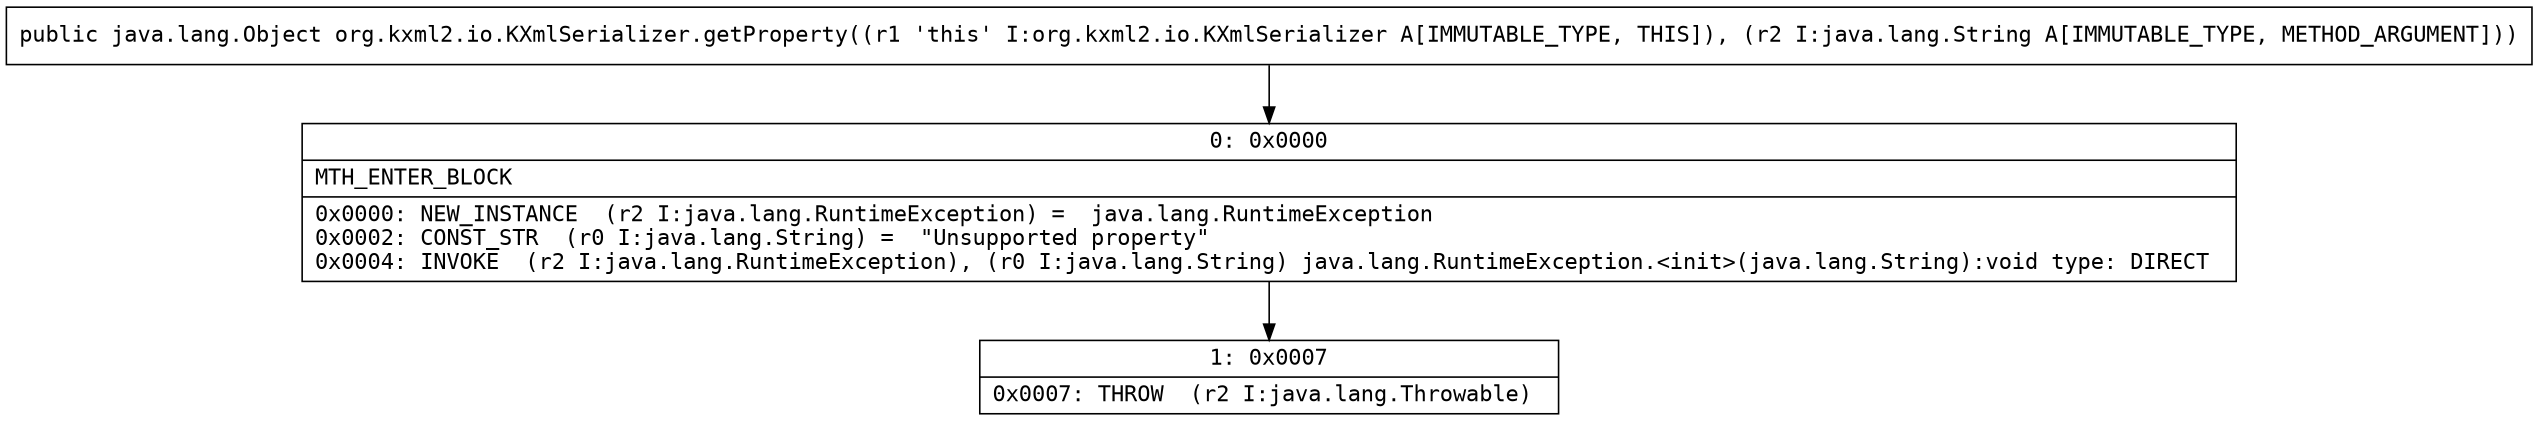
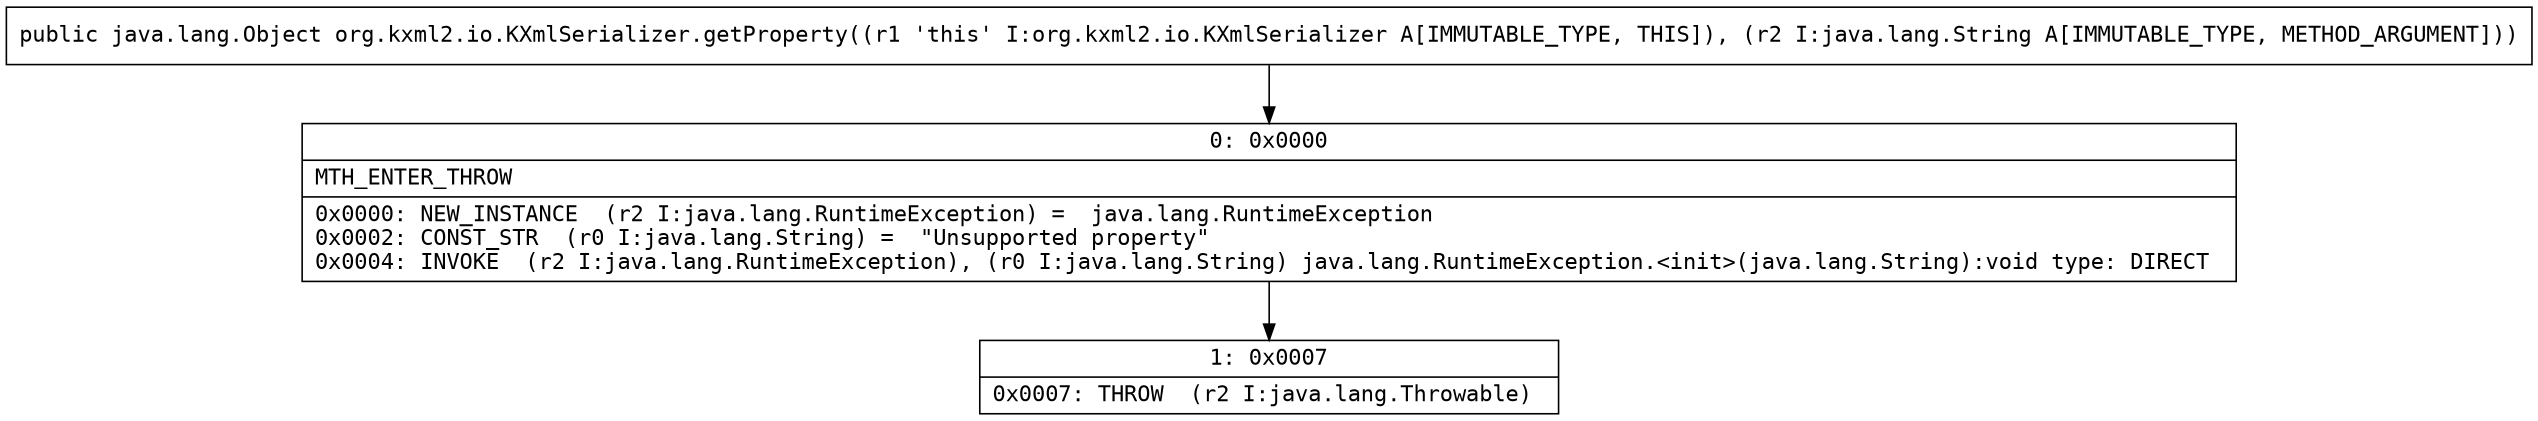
node "0: 0x0000": text "MTH_ENTER_BLOCK" -> "MTH_ENTER_THROW"
